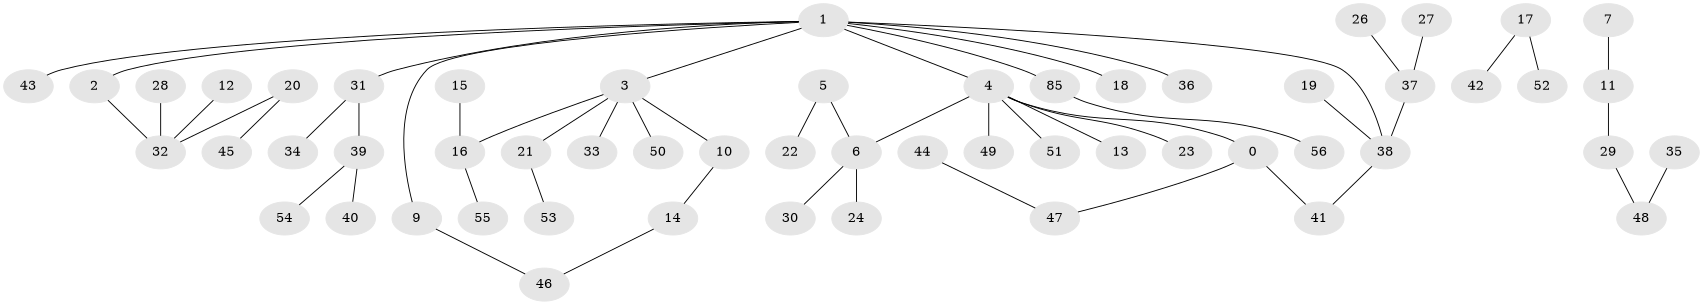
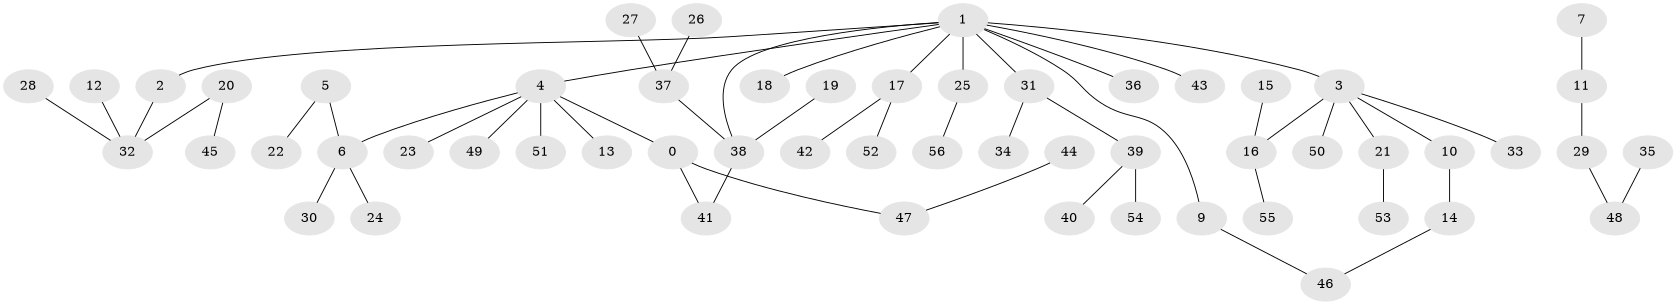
edge "1" -- "17": added
node "85": label "85" -> "25"
